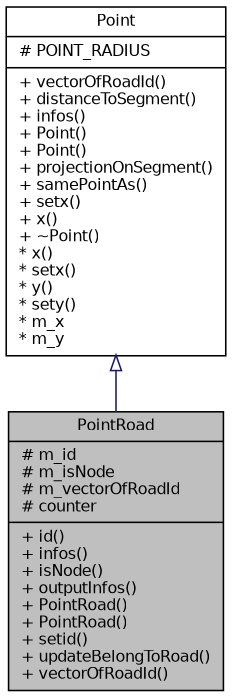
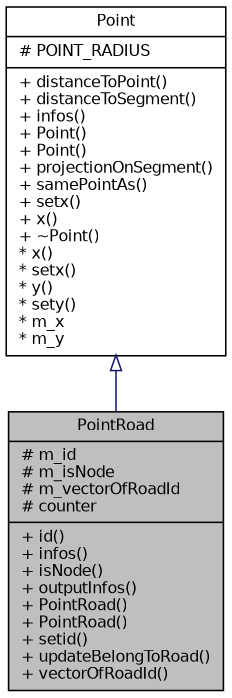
node "Point": text "+ vectorOfRoadId()" -> "+ distanceToPoint()"
